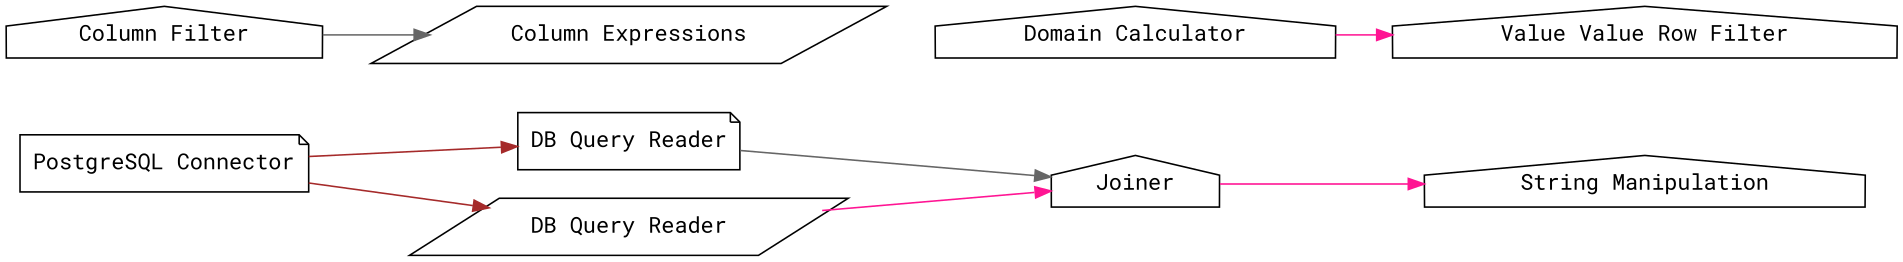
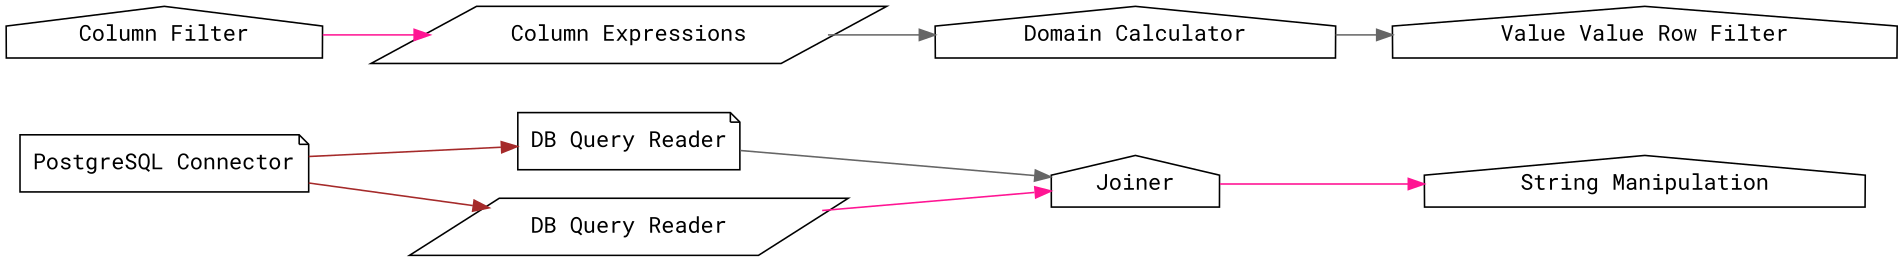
edge "Column Filter" -> "Column Expressions": color gray40 -> deeppink
edge "Column Expressions" -> "Domain Calculator": added
edge "Domain Calculator" -> "Value Value Row Filter": color deeppink -> gray40
